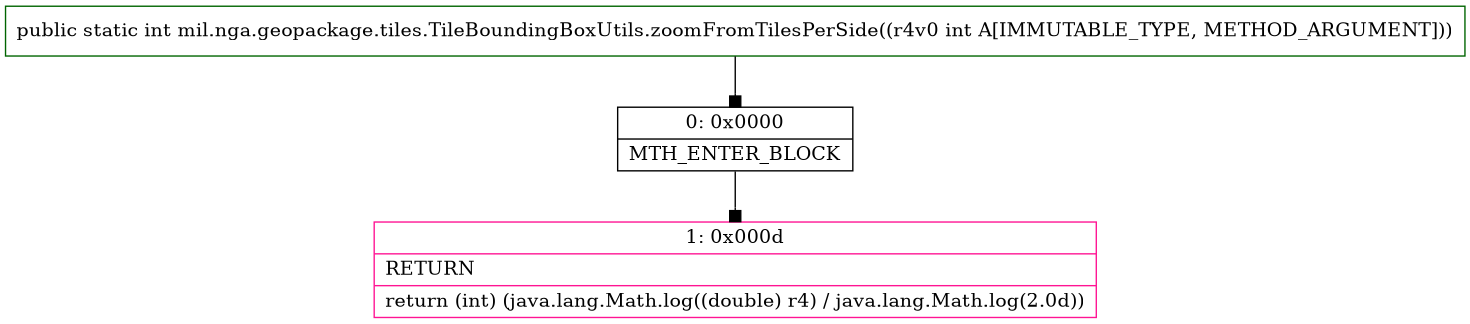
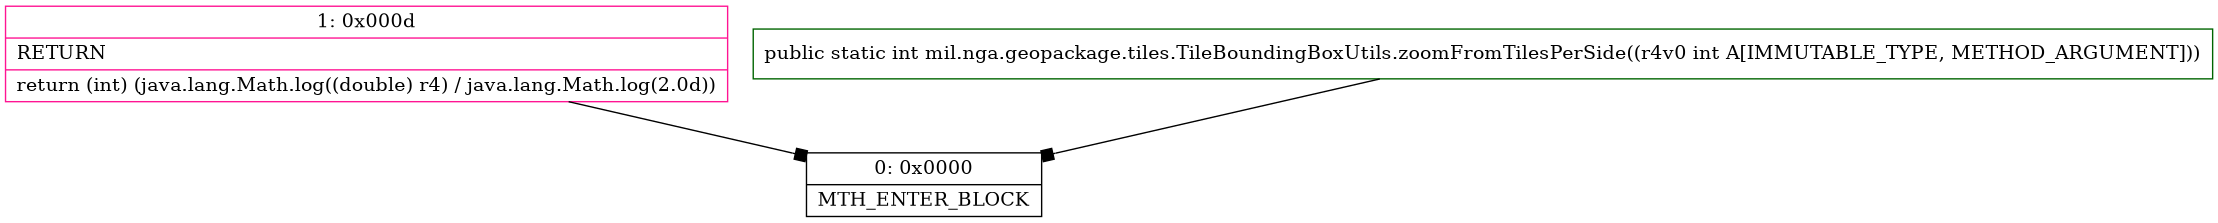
edge "0: 0x0000" -> "1: 0x000d": reversed
